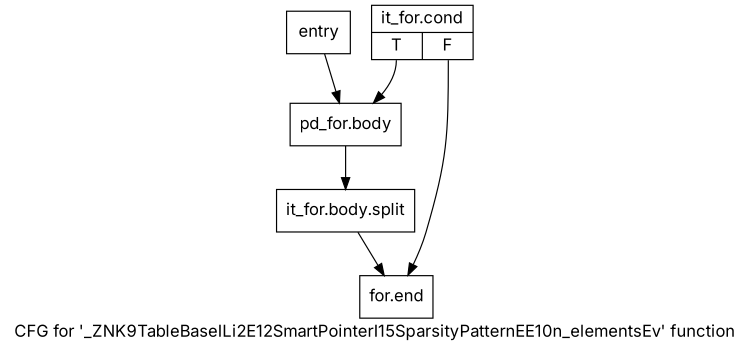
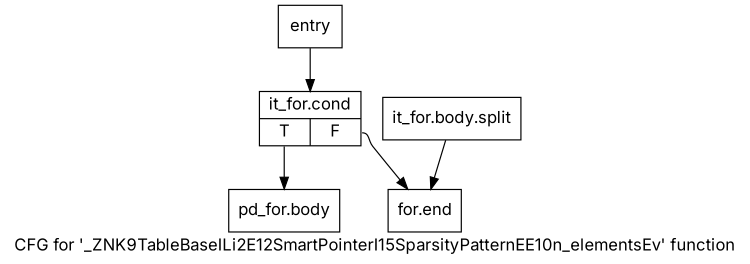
edge "entry" -> "pd_for.body": now "entry" -> "it_for.cond"
edge "pd_for.body" -> "it_for.body.split": removed
